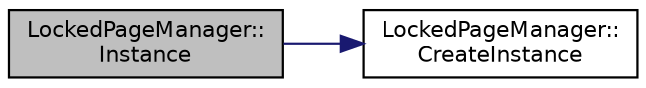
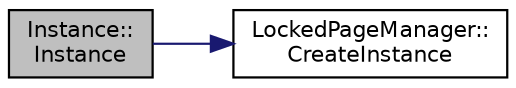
node "LockedPageManager:: Instance": label "LockedPageManager:: Instance" -> "Instance:: Instance"
